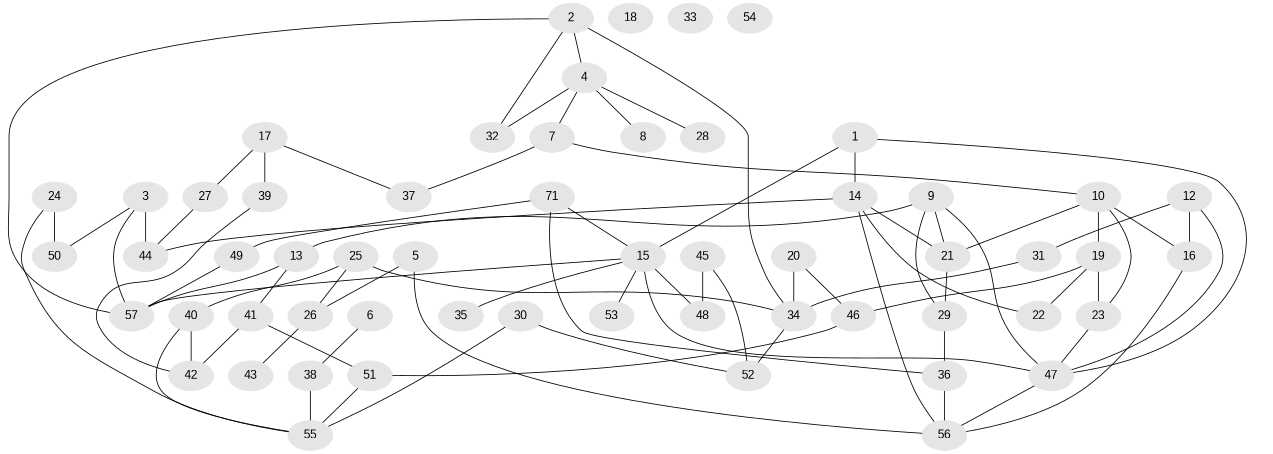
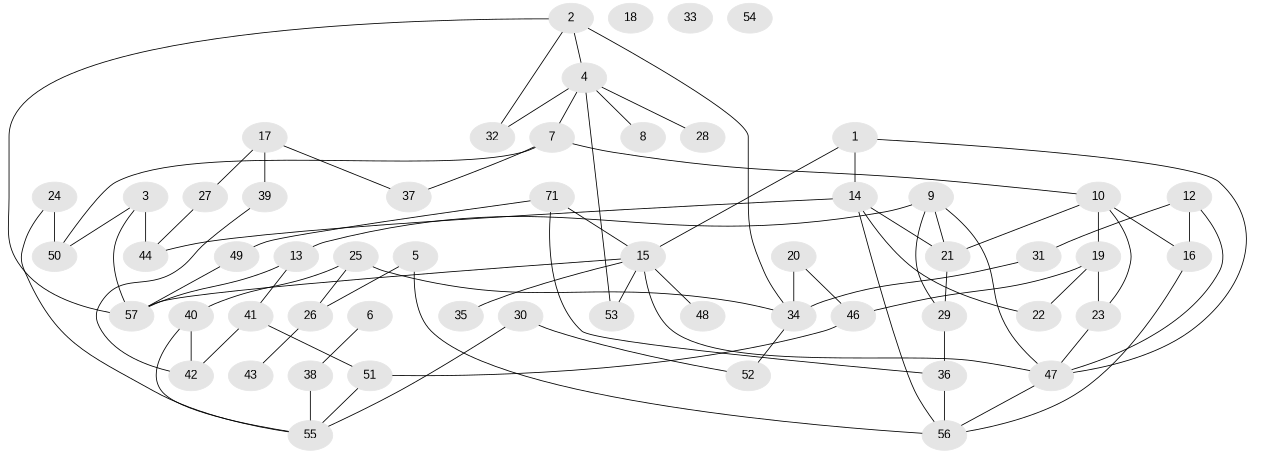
edge "7" -- "50": added
edge "4" -- "53": added
node "45": removed
